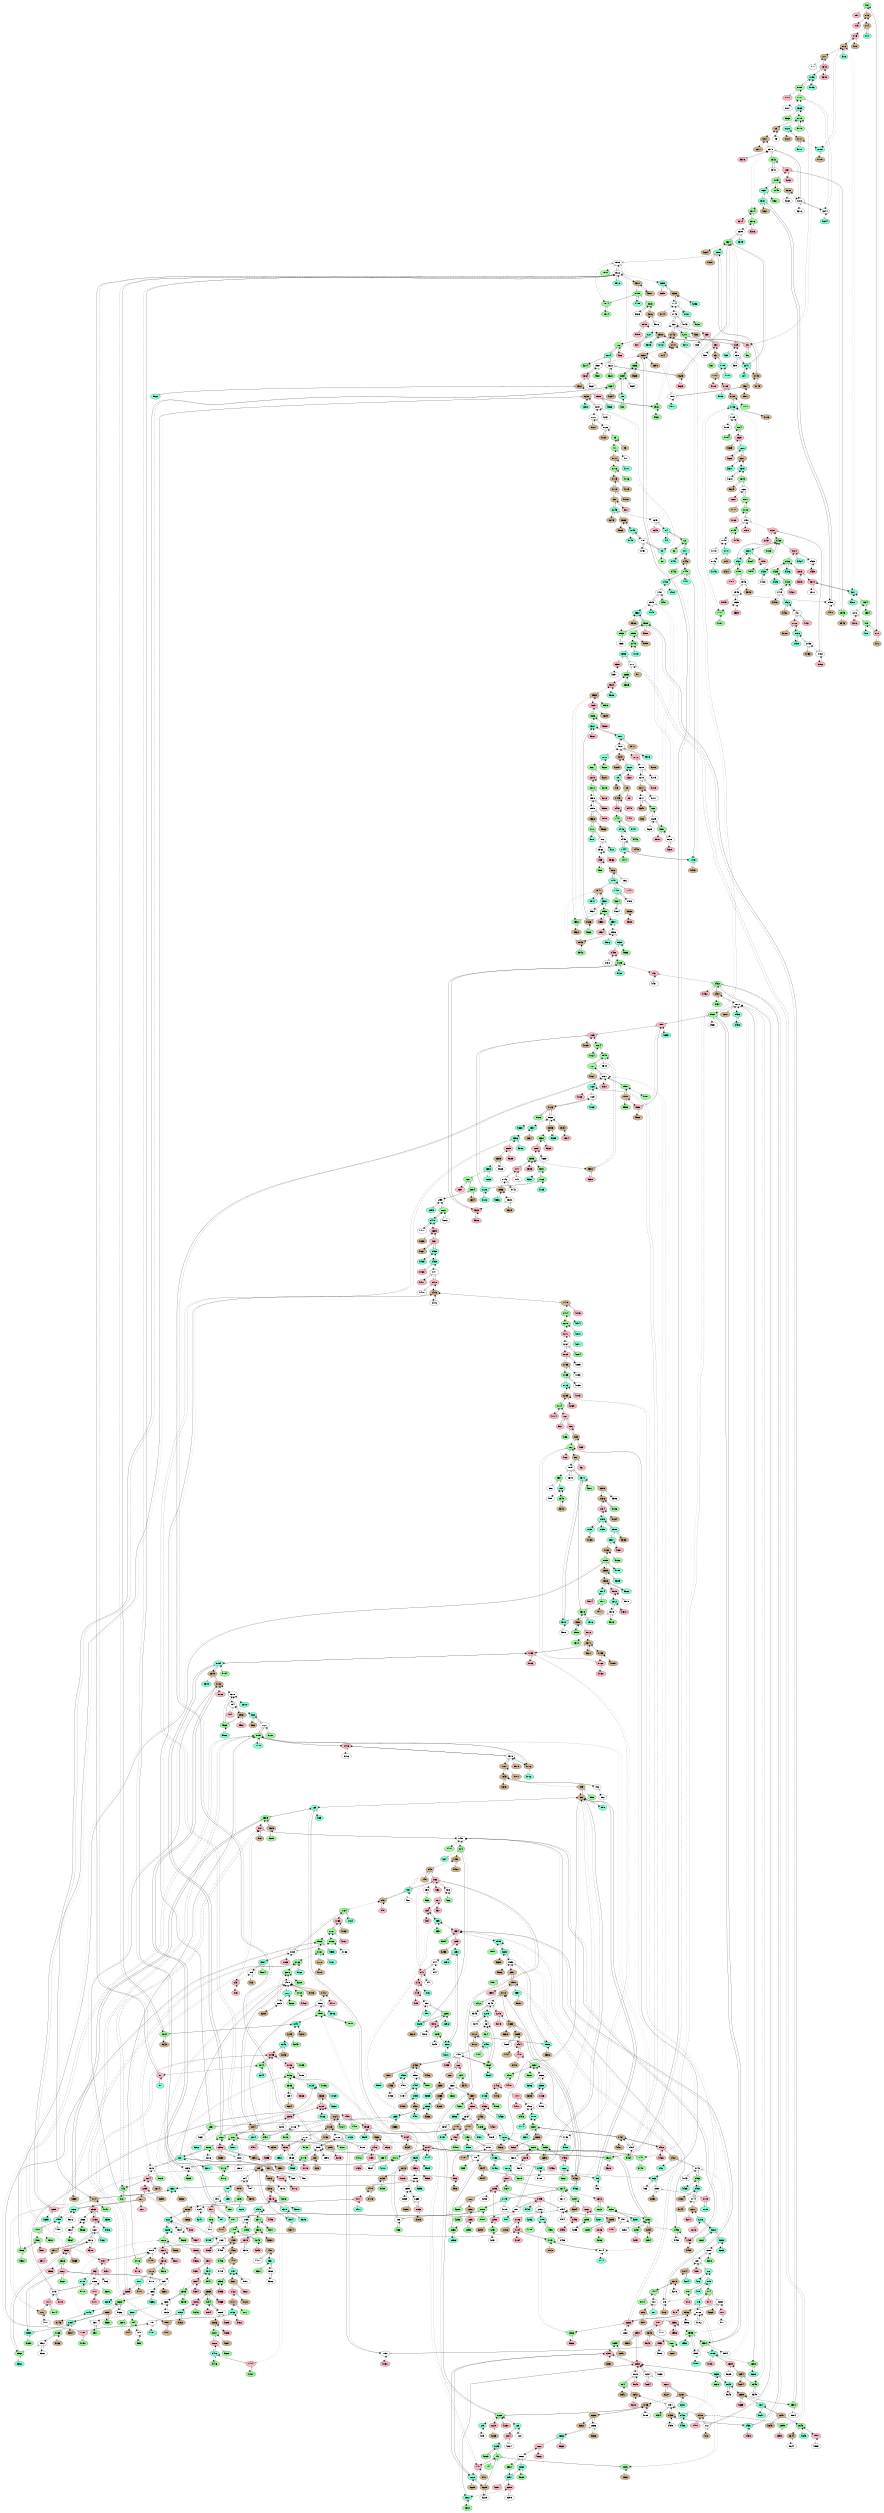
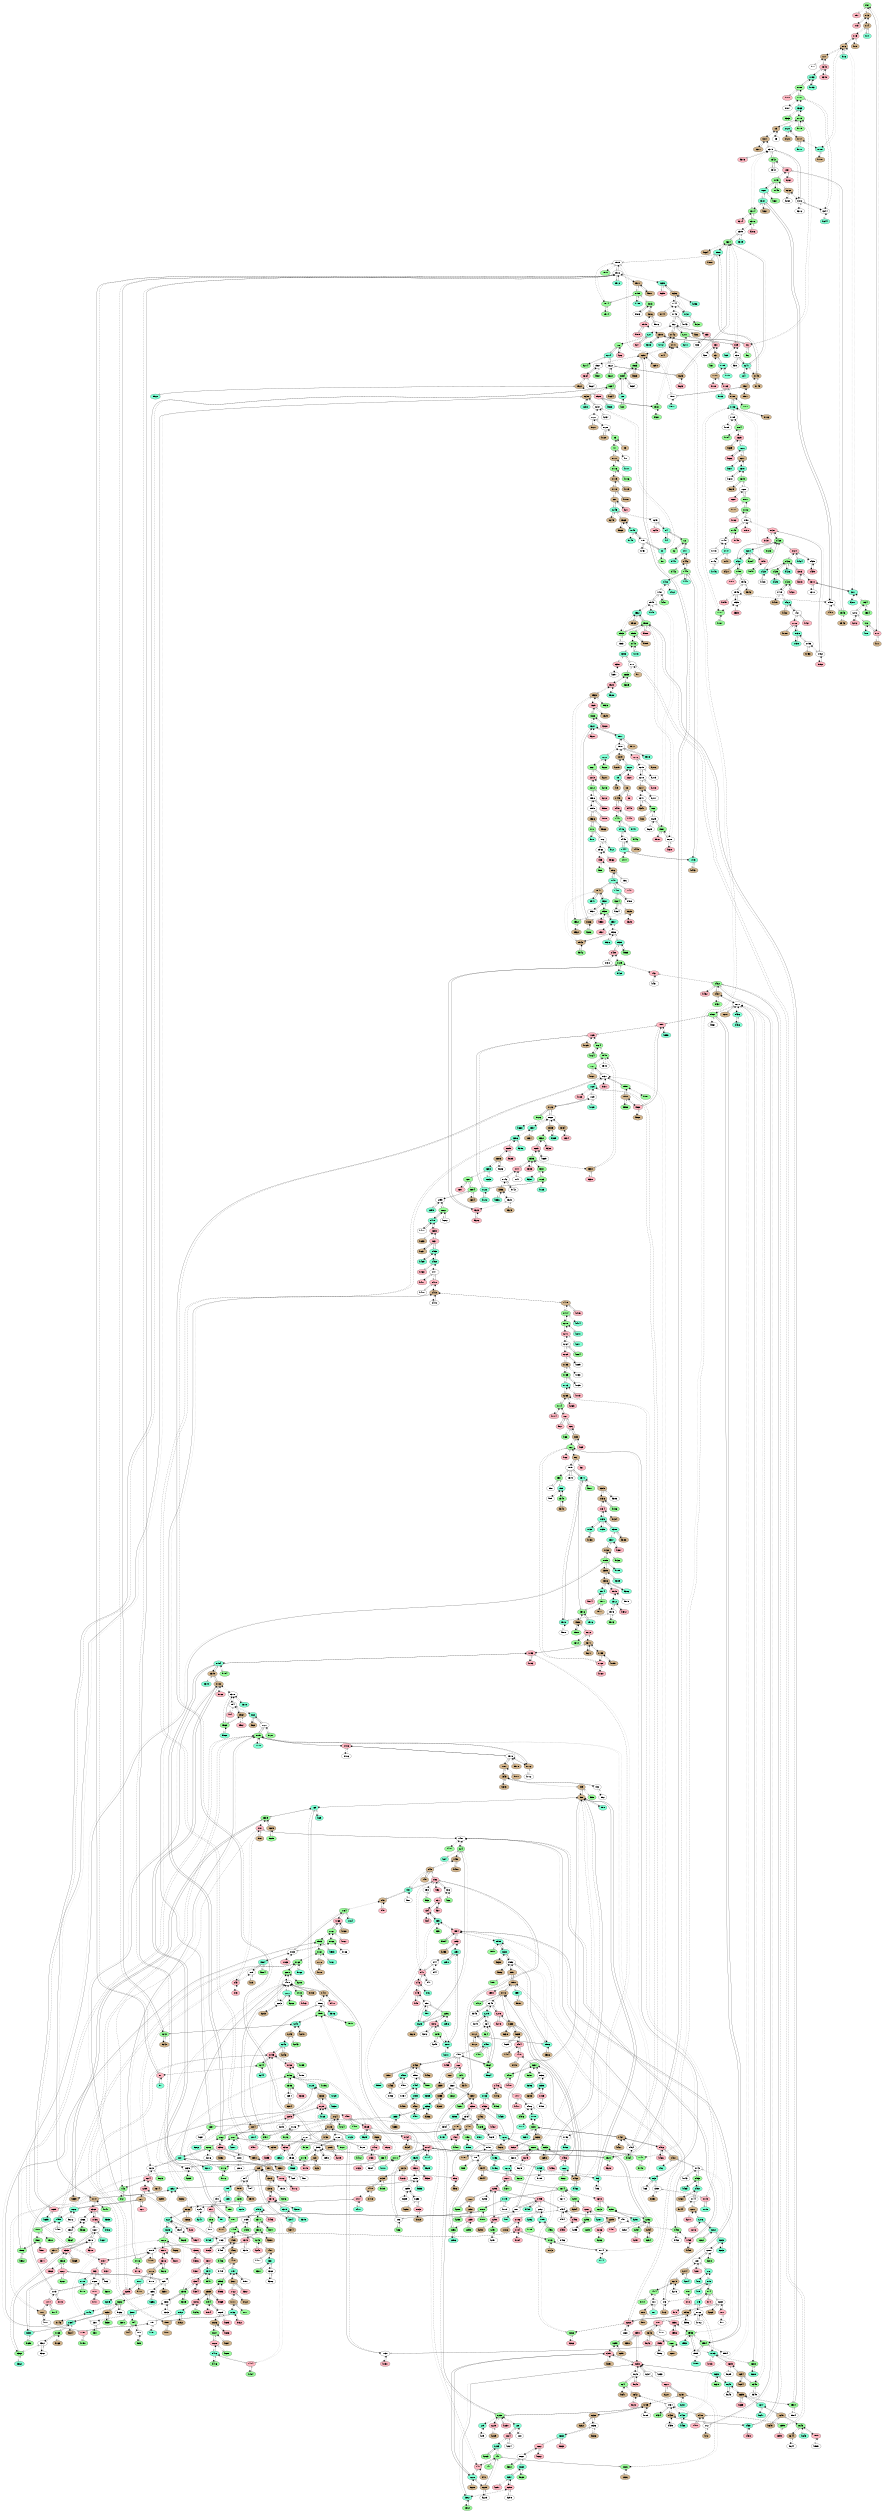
node "h712": fillcolor aquamarine -> white
edge "s42" -> "s18": now "s42" -> "h339"
node "h234": removed
edge "h661" -> "s297": now "s298" -> "s297"
